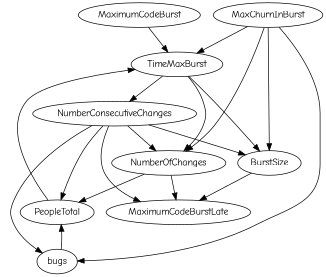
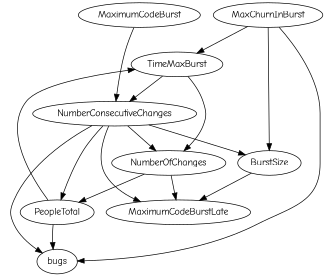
edge "MaximumCodeBurst" -> "TimeMaxBurst": now "MaximumCodeBurst" -> "NumberConsecutiveChanges"
edge "MaxChurnInBurst" -> "NumberOfChanges": removed
edge "TimeMaxBurst" -> "BurstSize": removed
edge "bugs" -> "PeopleTotal": reversed
